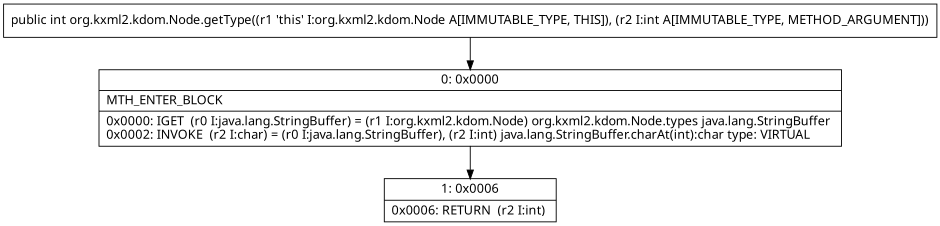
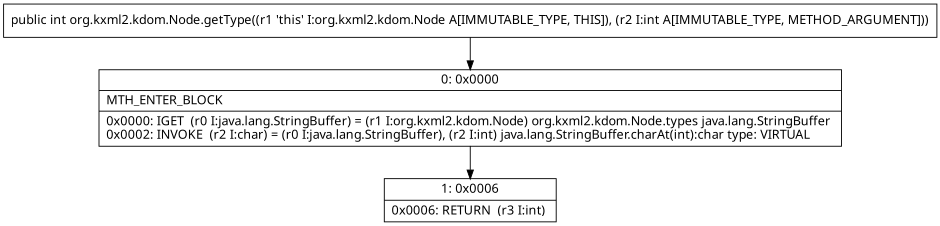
node "1: 0x0006": text "0x0006: RETURN  (r2 I:int)" -> "0x0006: RETURN  (r3 I:int)"
